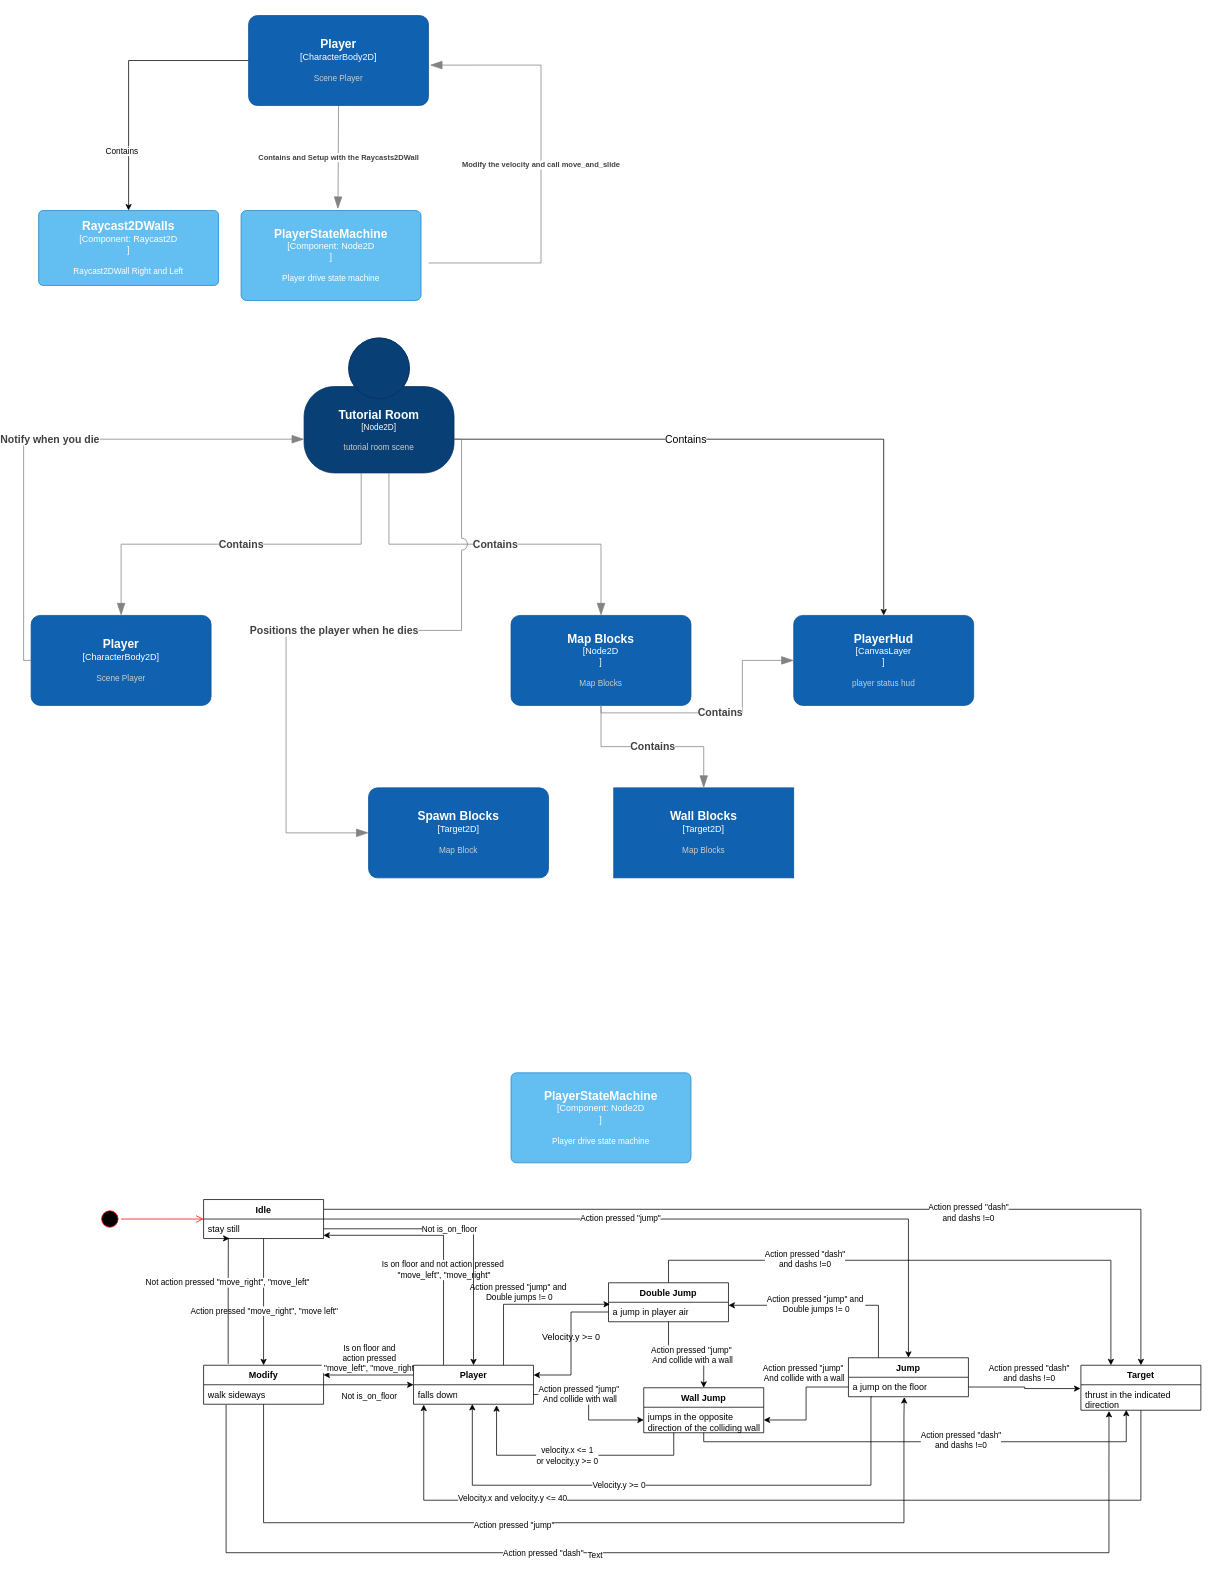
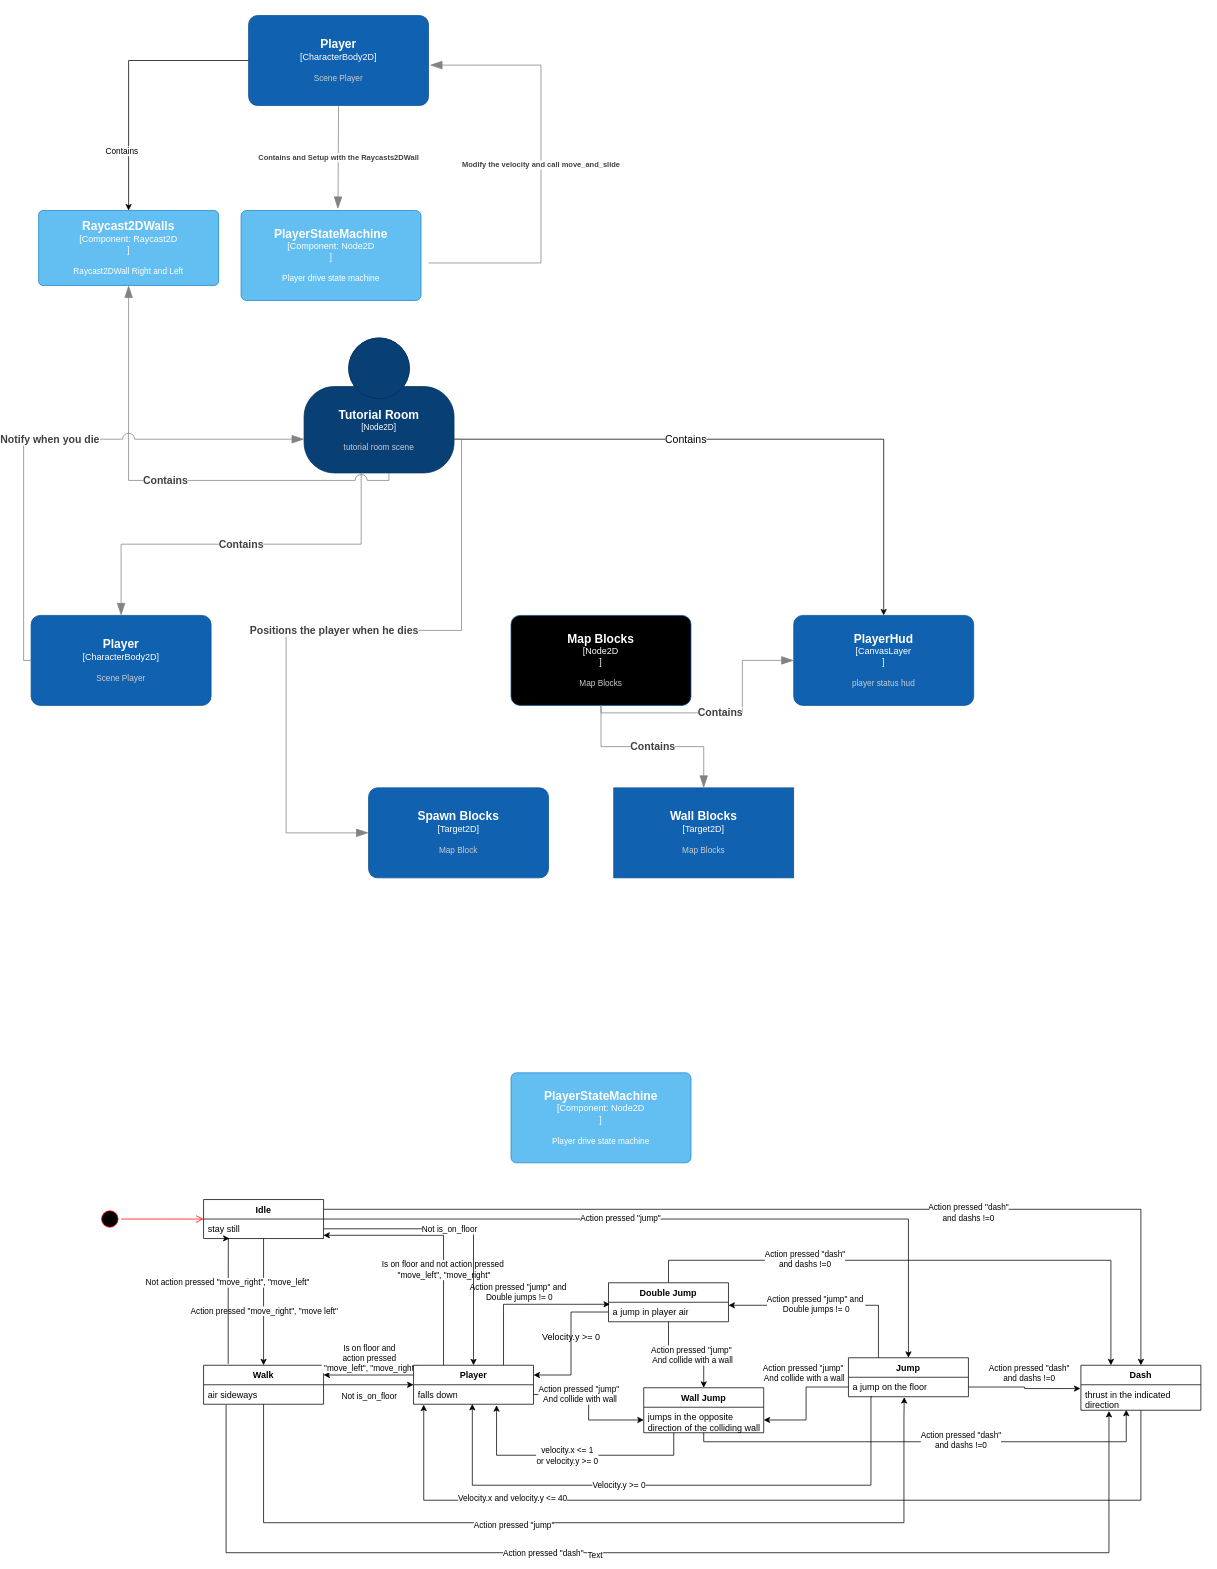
edge "Tutorial Room [Node2D] tutorial room scene" -> "Map Blocks [Node2D ] Map Blocks": now "Tutorial Room [Node2D] tutorial room scene" -> "Raycast2DWalls [Component: Raycast2D ] Raycast2DWall Right and Left"
node "Map Blocks [Node2D ] Map Blocks": fillcolor #1061b0 -> #000000
node "Modify": label "Modify" -> "Walk"
node "Target": label "Target" -> "Dash"
node "walk sideways": label "walk sideways" -> "air sideways"
